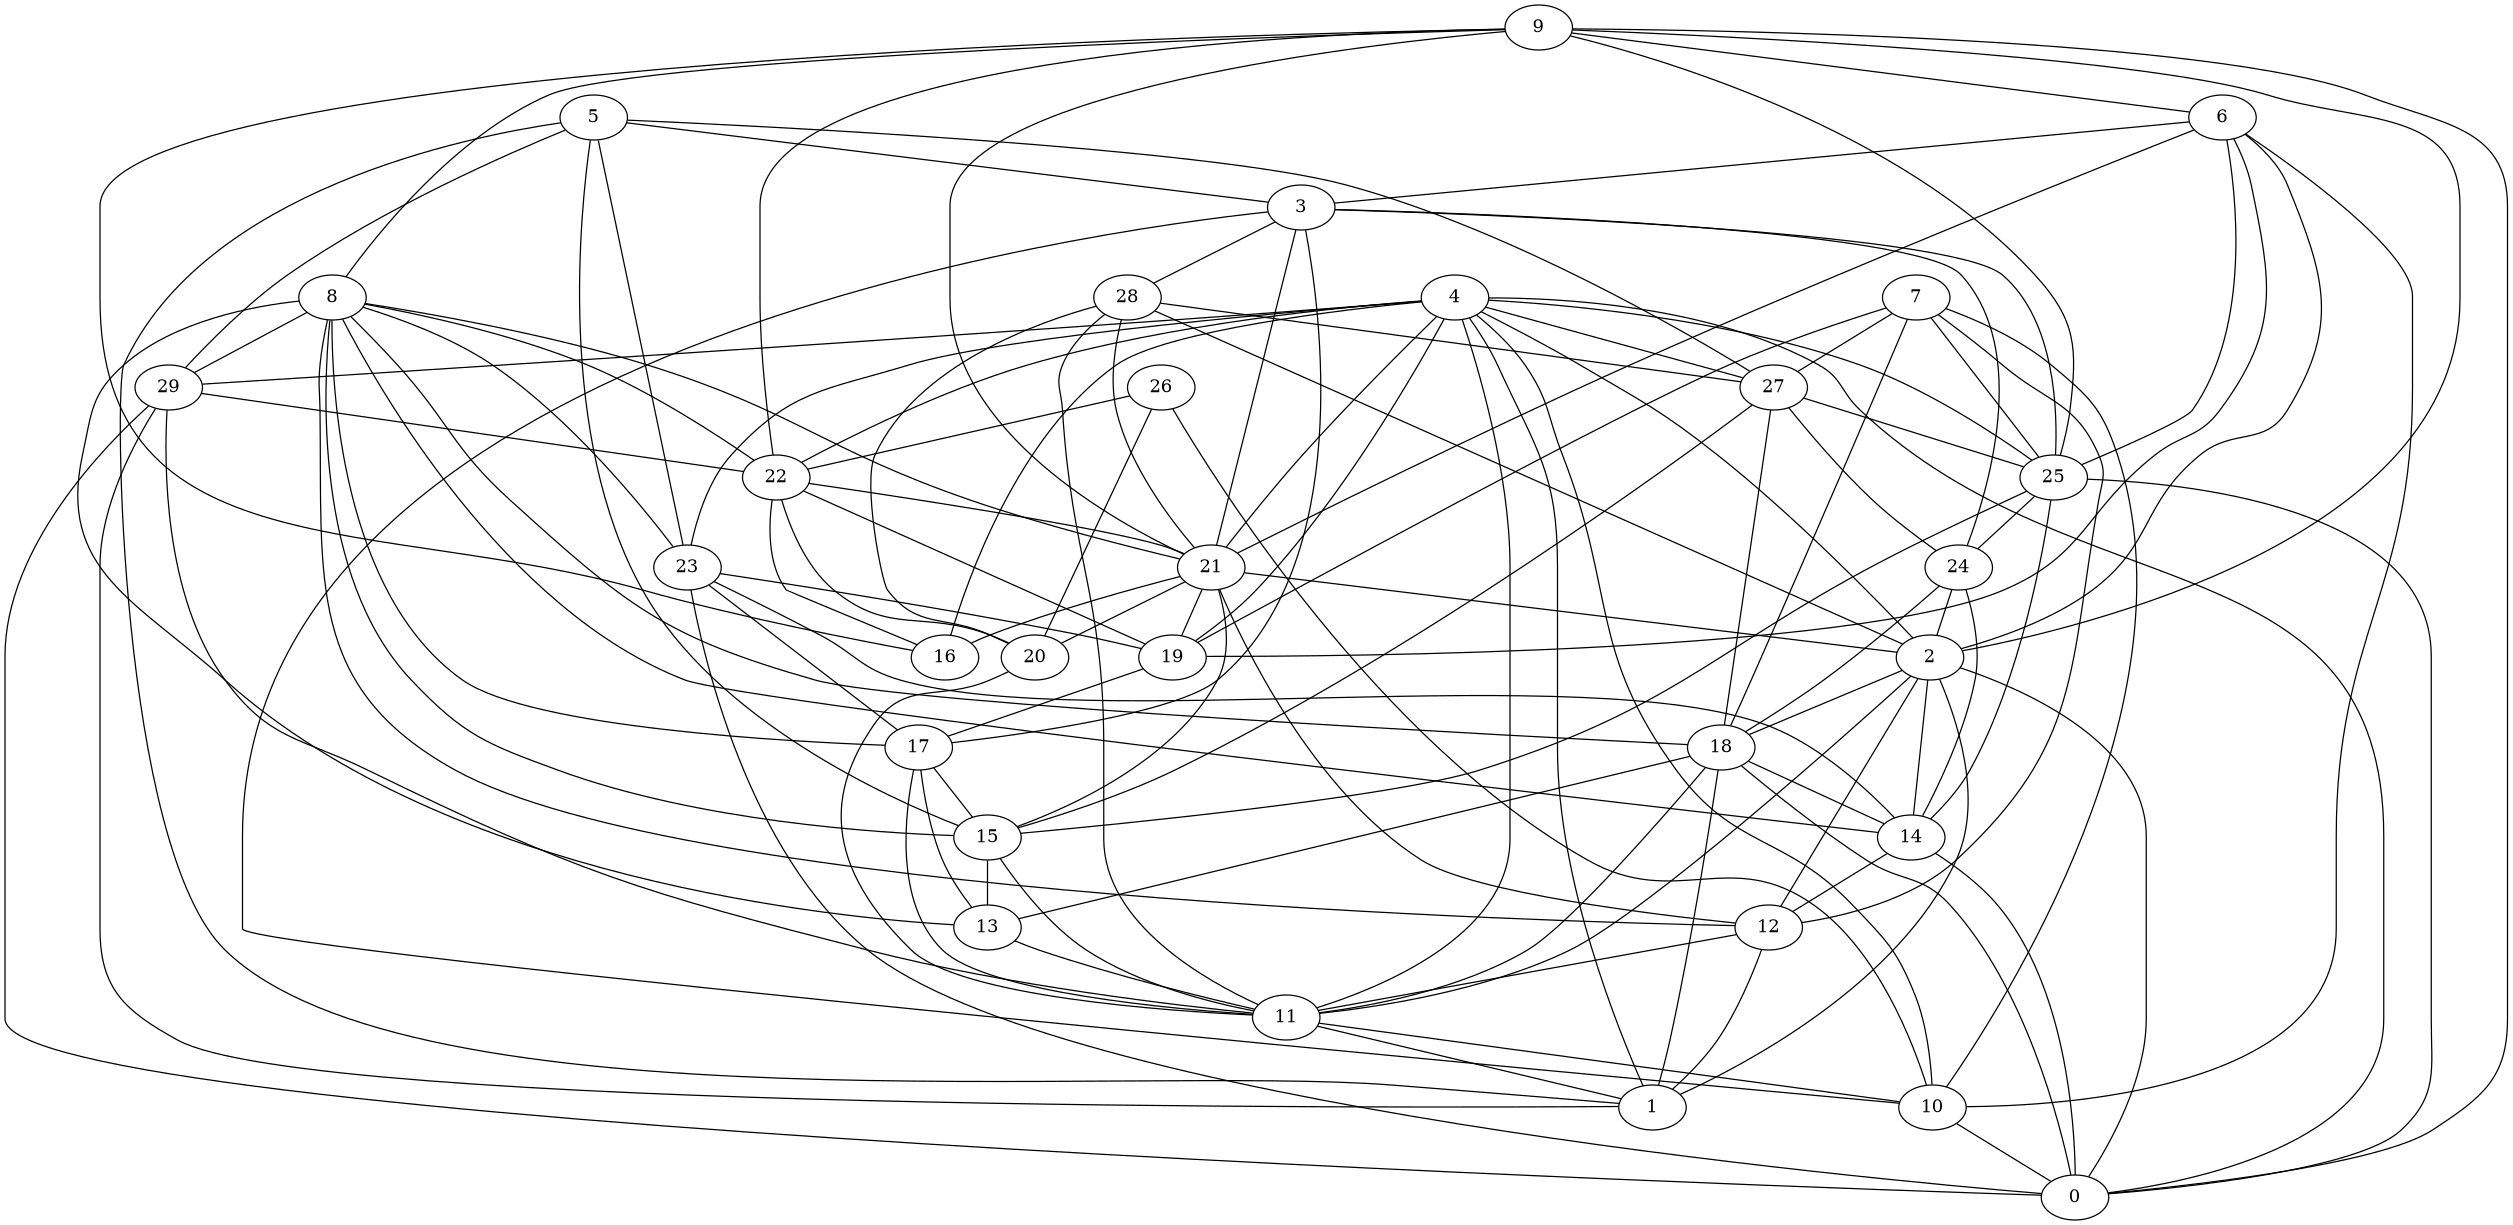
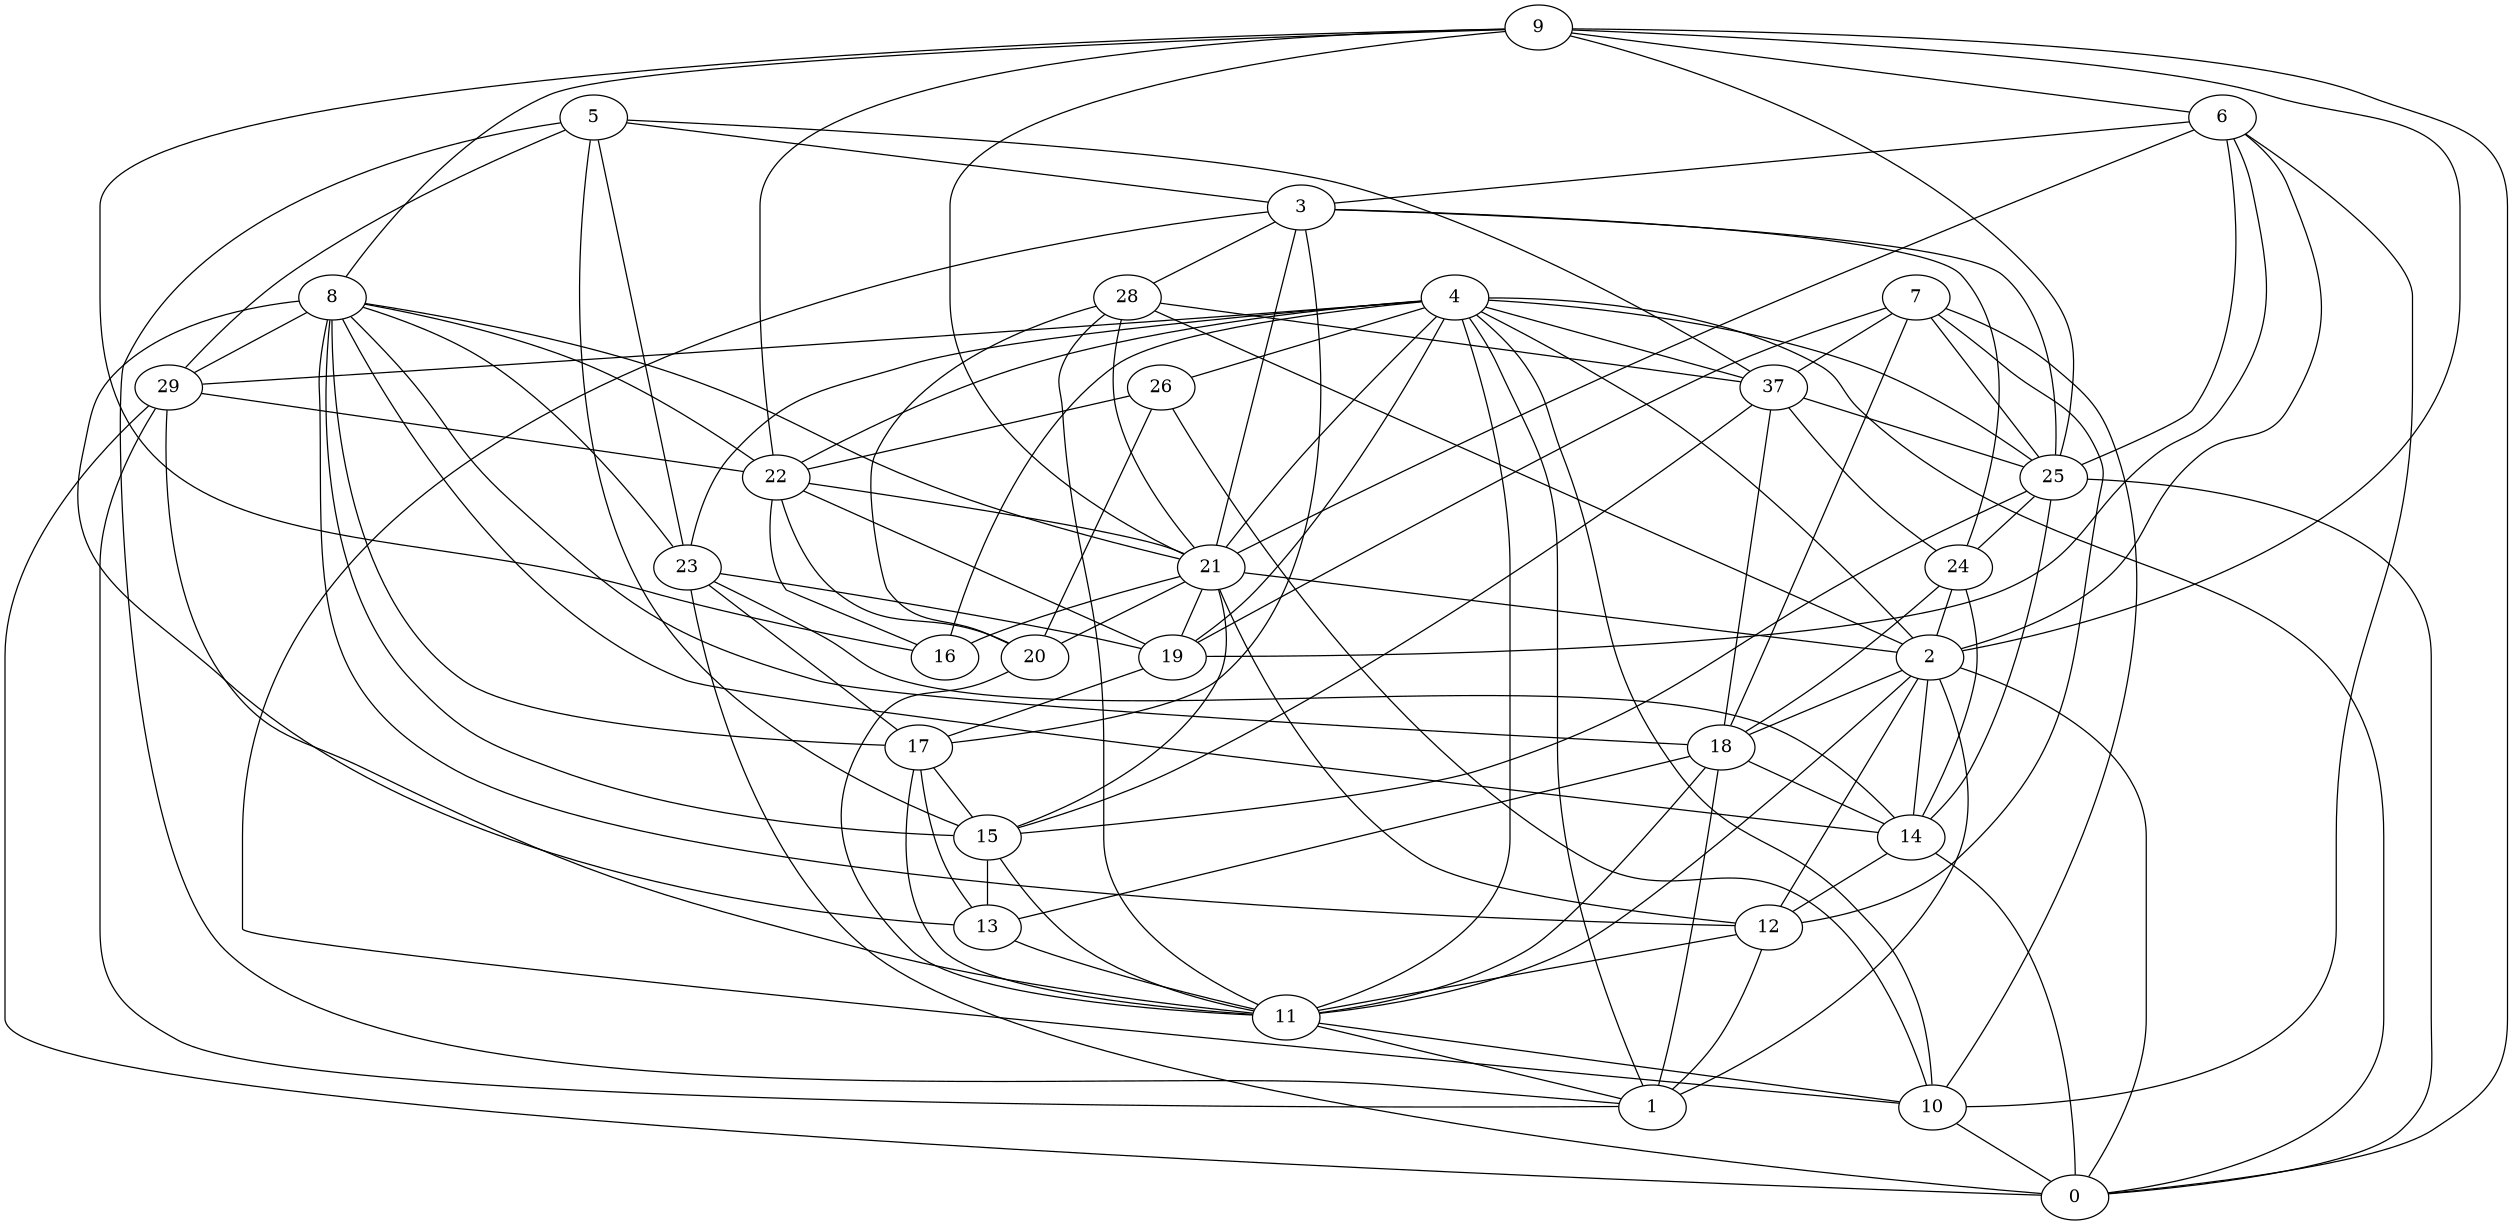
edge "4" -- "26": added
node "27": label "27" -> "37"
edge "18" -- "0": removed
